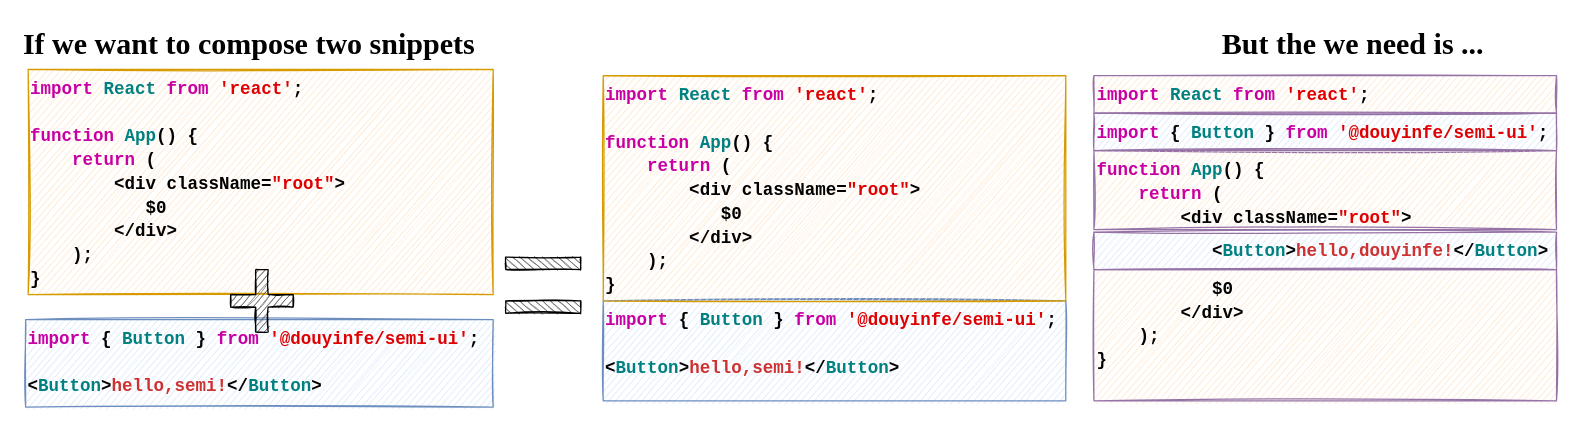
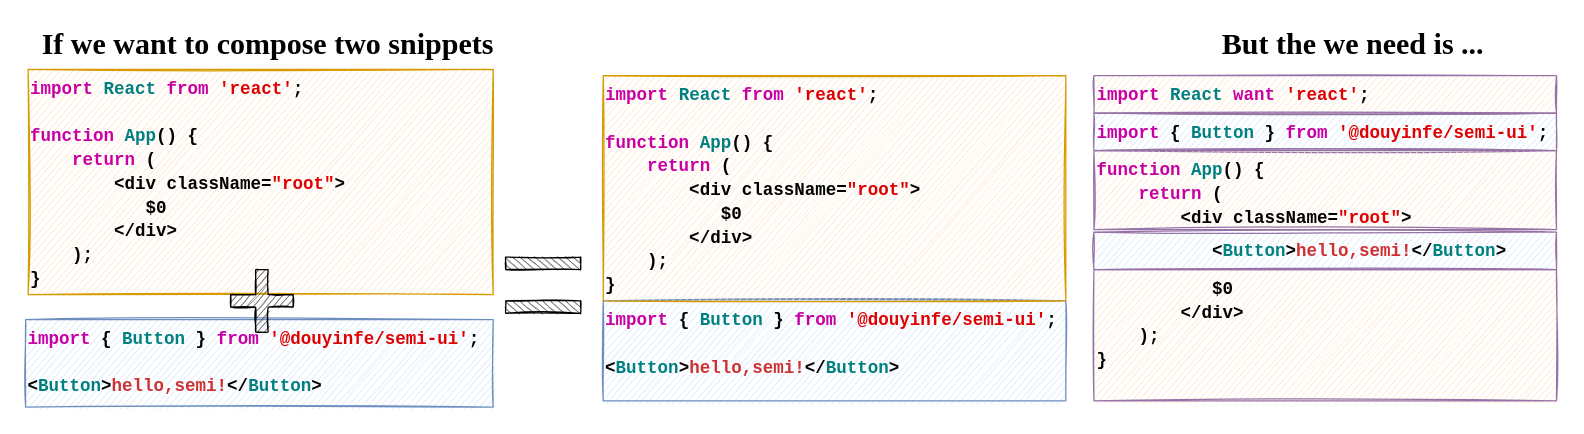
node "If we want to compose two snippets": moved (249, 44) -> (268, 44)
node "import React from 'react';": label "import React from 'react';" -> "import React want 'react';"
node "<Button>hello,douyinfe!</Button>": label "<Button>hello,douyinfe!</Button>" -> "<Button>hello,semi!</Button>"
